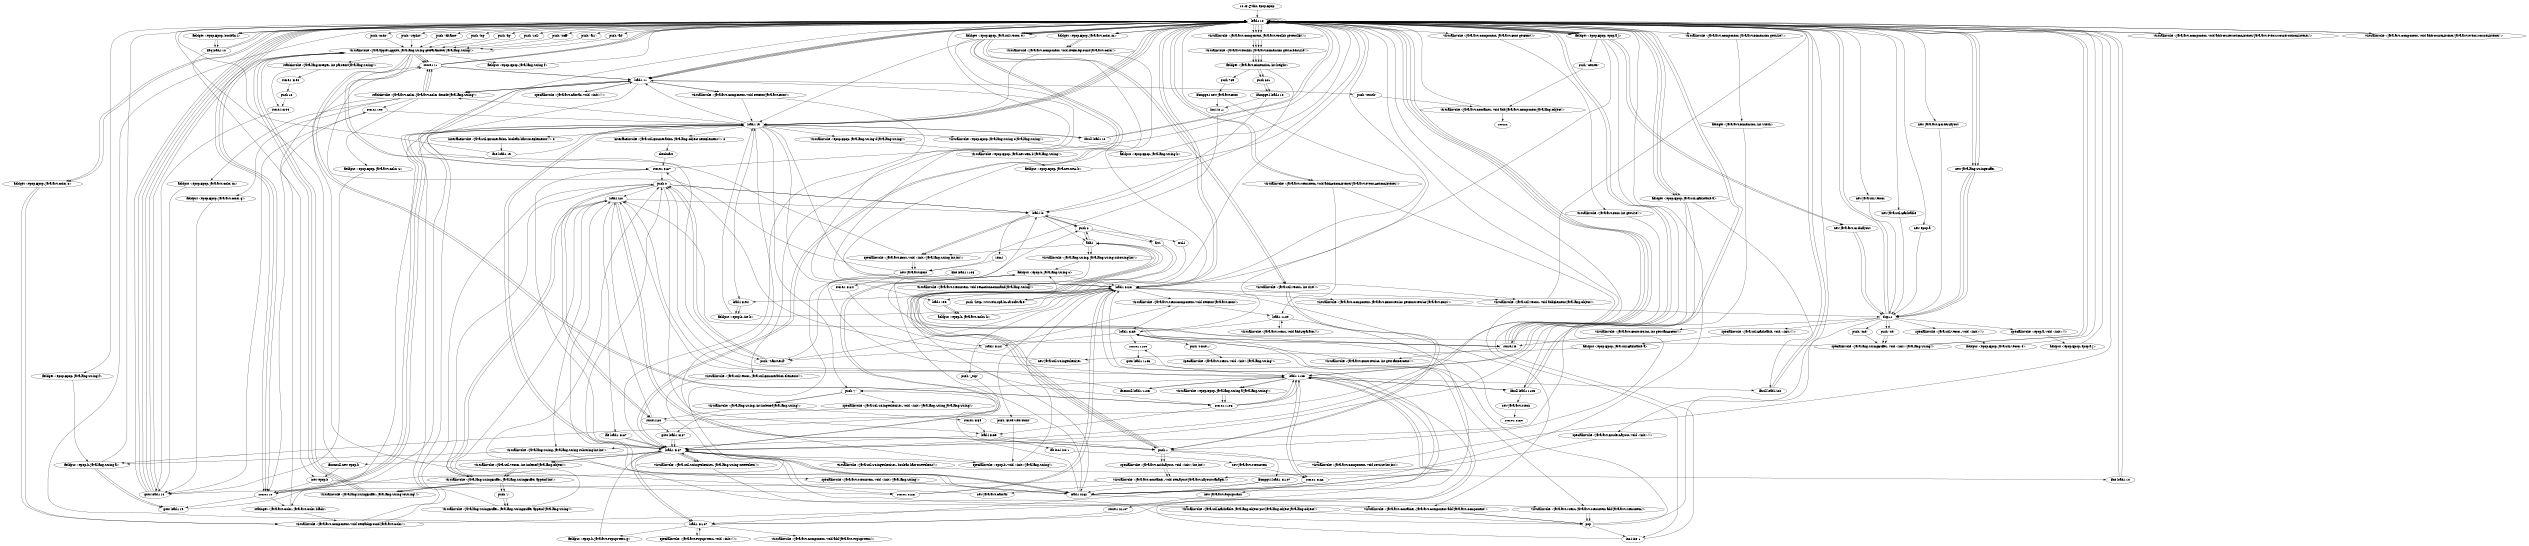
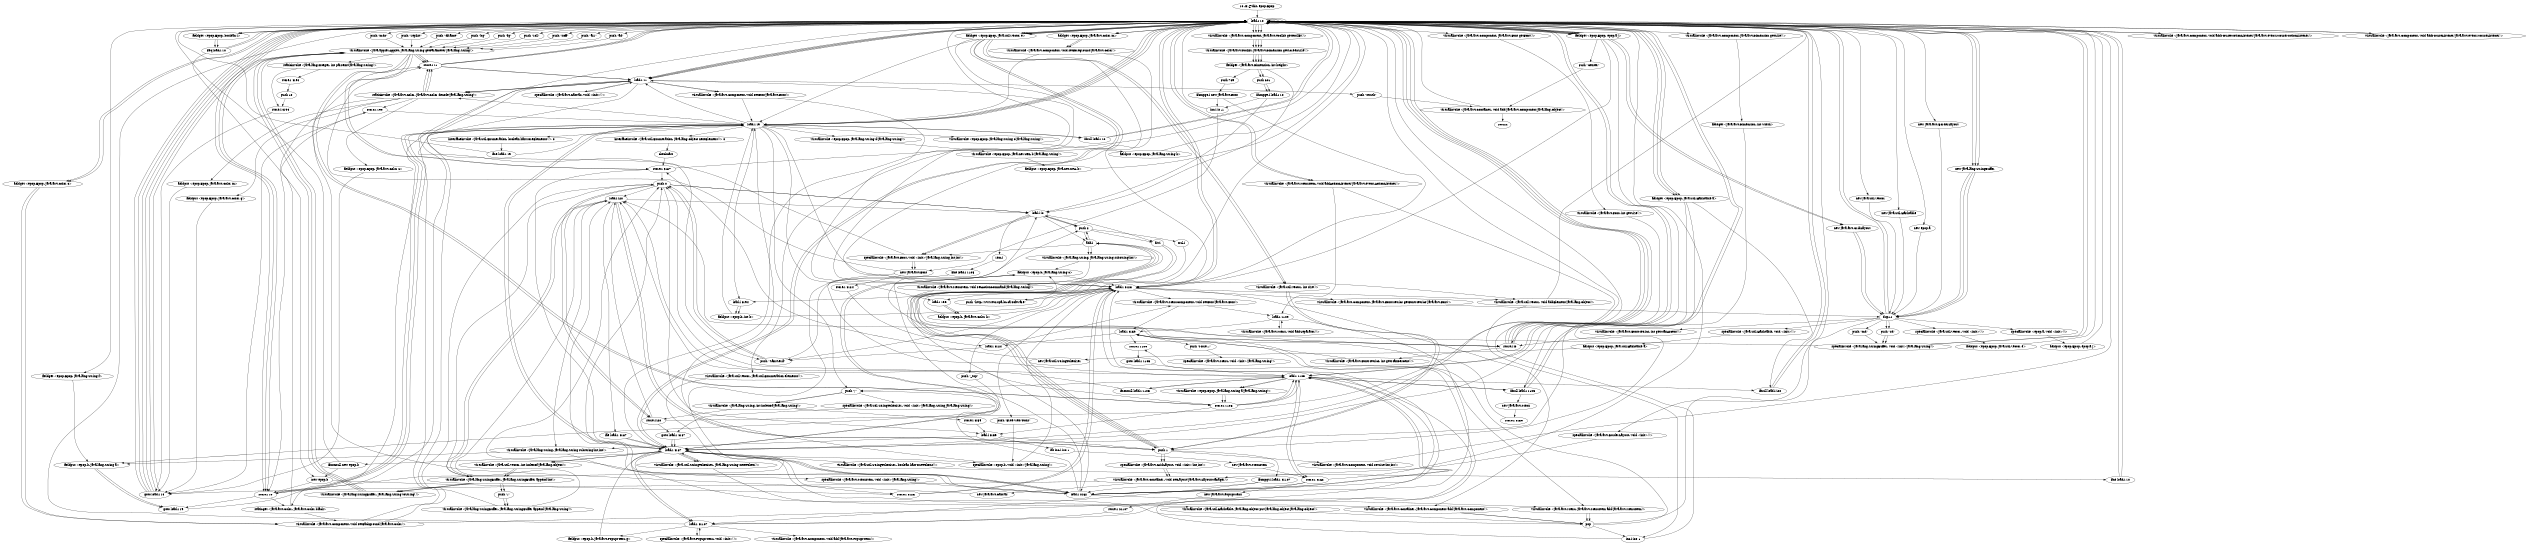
edge "fieldput <epop.b: java.lang.String a>" -> "load.r r0": removed
node "fieldput <epop.Epop: java.lang.String f>": removed
edge "load.r $r59" -> "load.r r0": removed
edge "rem.i" -> "new java.awt.Font": now "rem.i" -> "ifne load.r r105"
